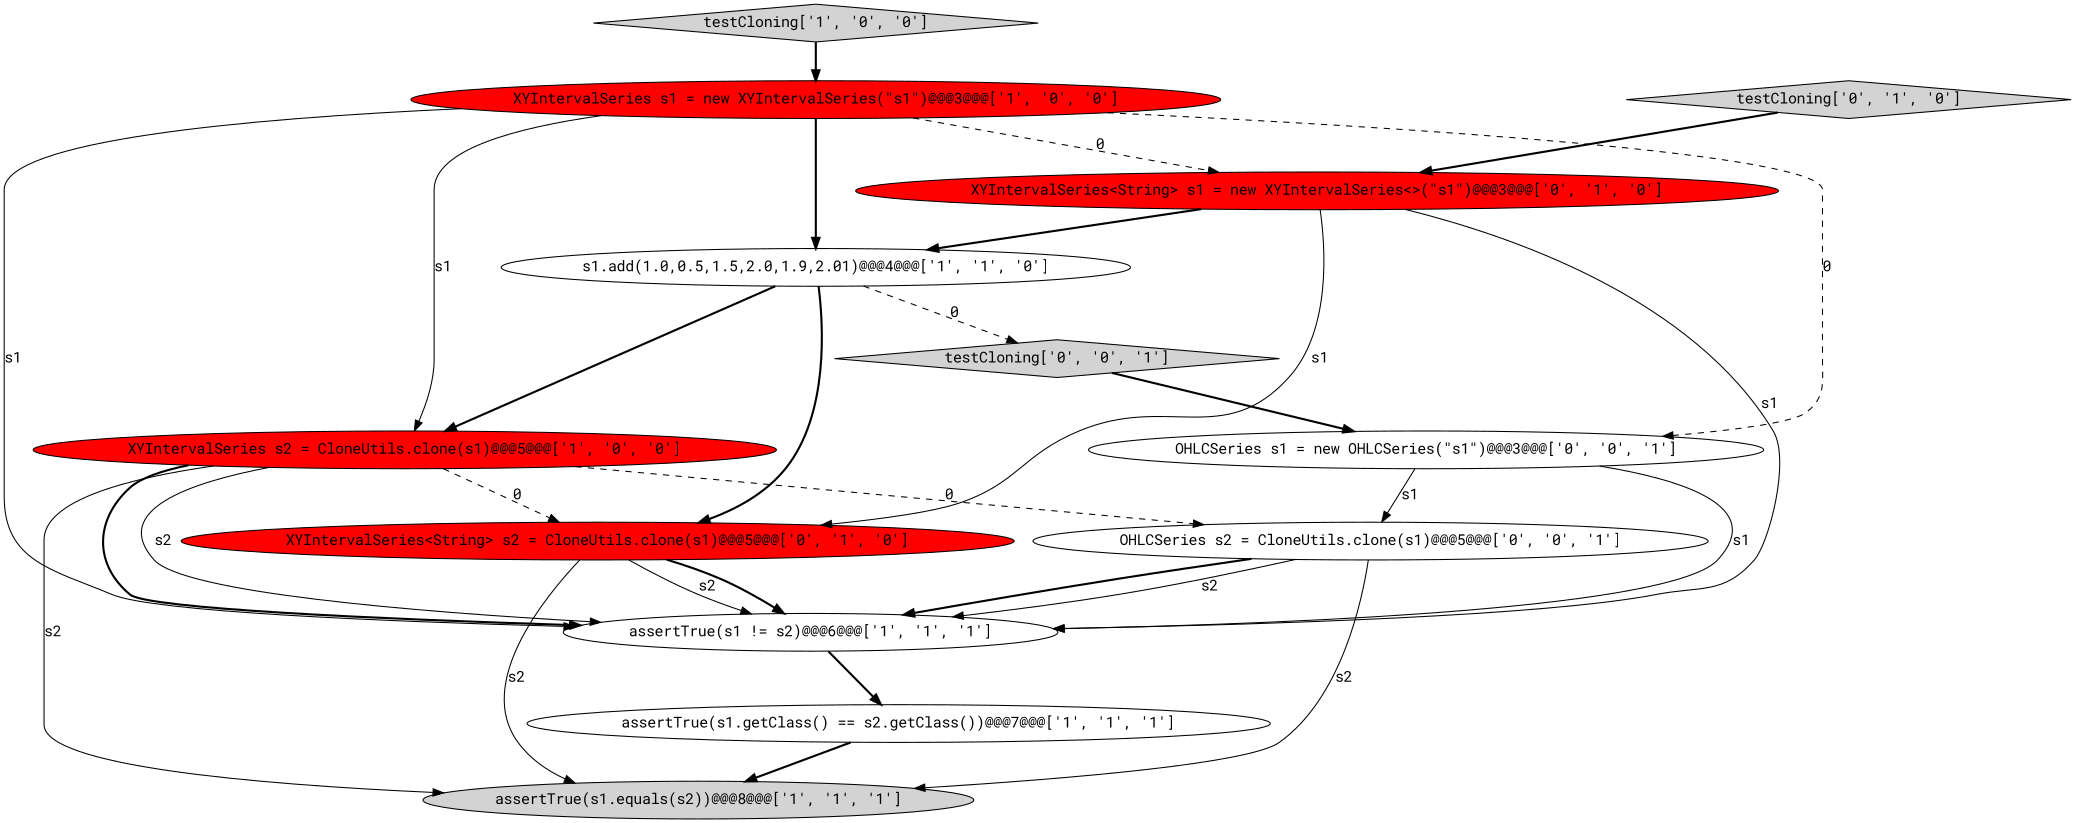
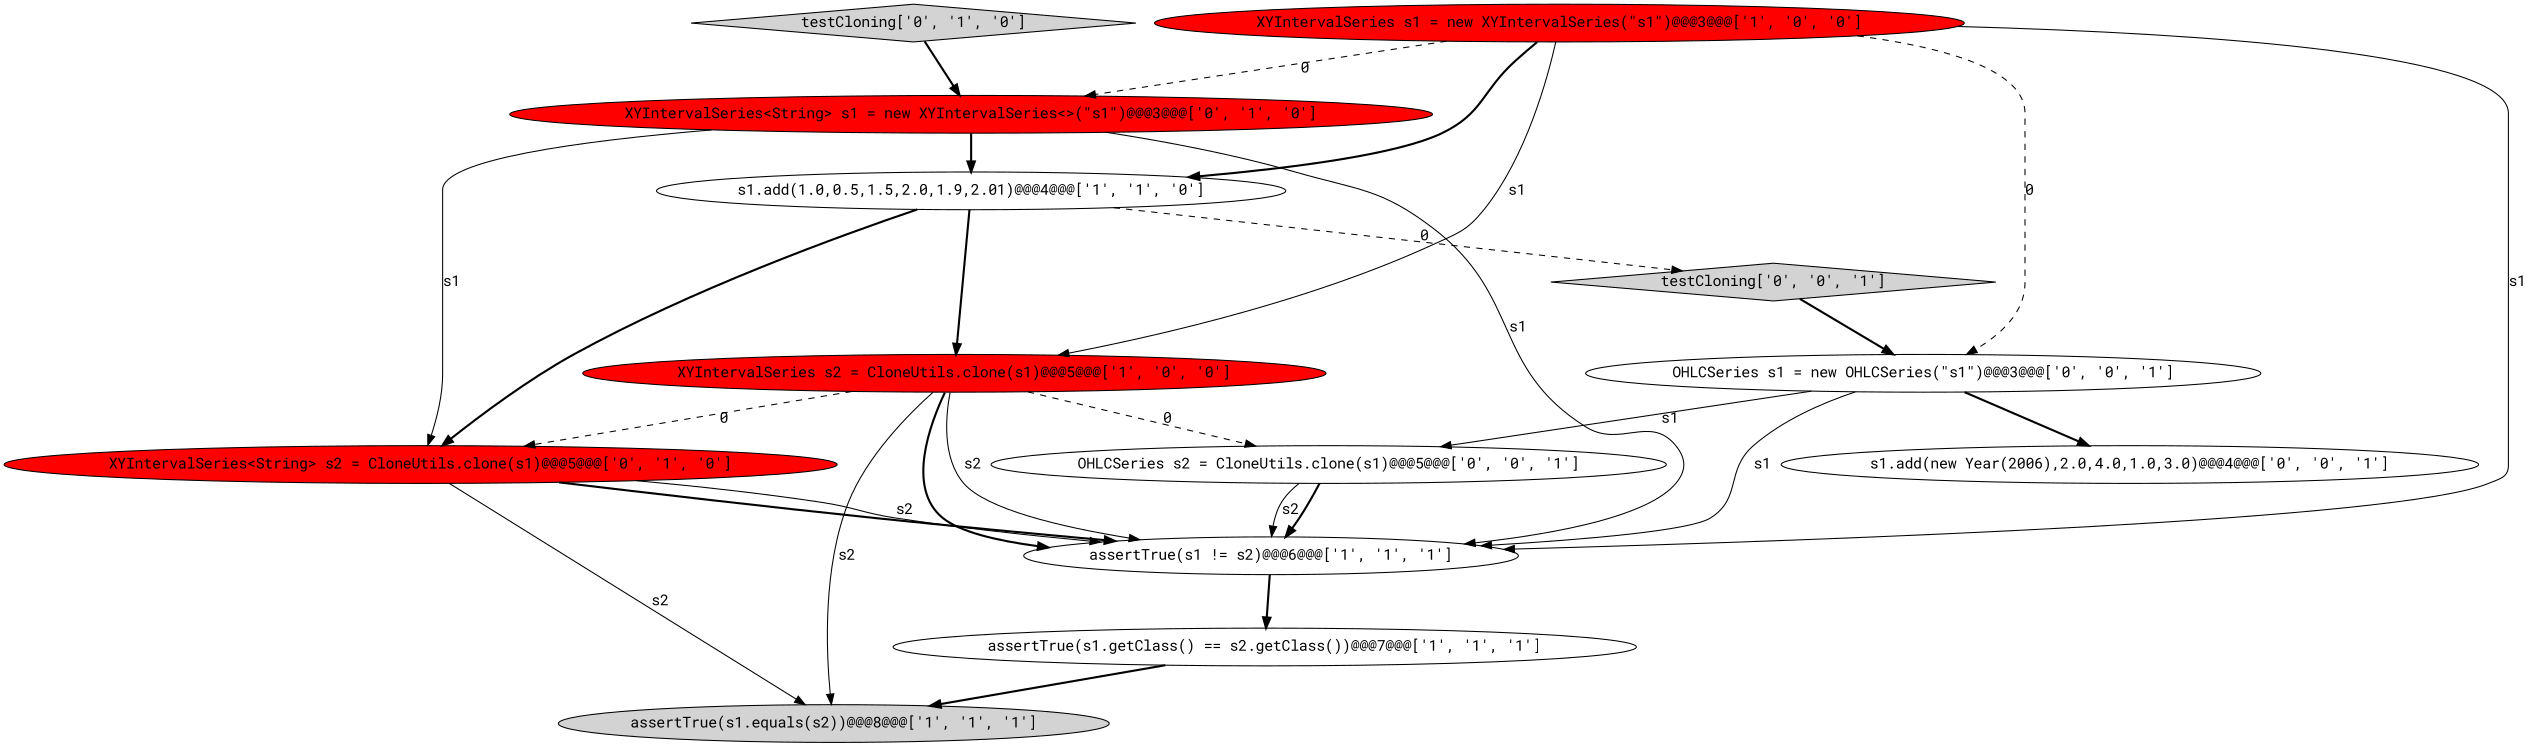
node "testCloning['1', '0', '0']": removed
node "s1.add(new Year(2006),2.0,4.0,1.0,3.0)@@@4@@@['0', '0', '1']": added
edge "OHLCSeries s2 = CloneUtils.clone(s1)@@@5@@@['0', '0', '1']" -> "assertTrue(s1.equals(s2))@@@8@@@['1', '1', '1']": removed, label "s2"
